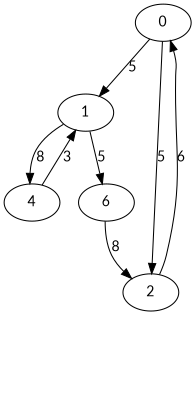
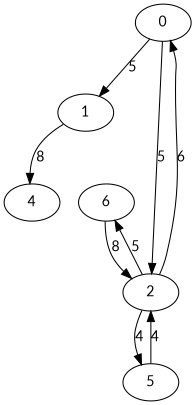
edge "1" -> "6": now "2" -> "6"
edge "4" -> "1": removed, label "3"
node "5": added
